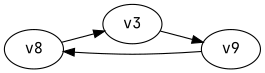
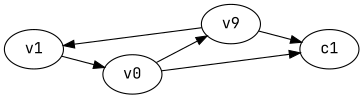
node "v3": label "v3" -> "v0"
node "v8": label "v8" -> "v1"
node "c1": added
